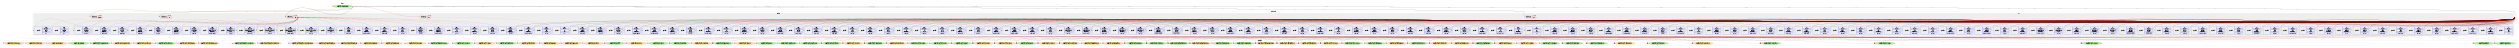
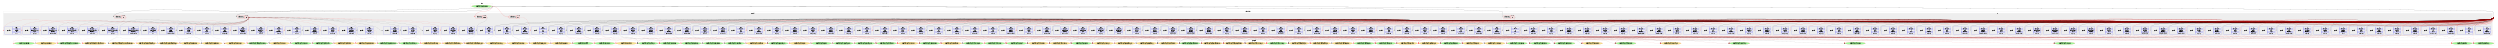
node "portage://net-misc/curl-8.7.1-r4": removed
